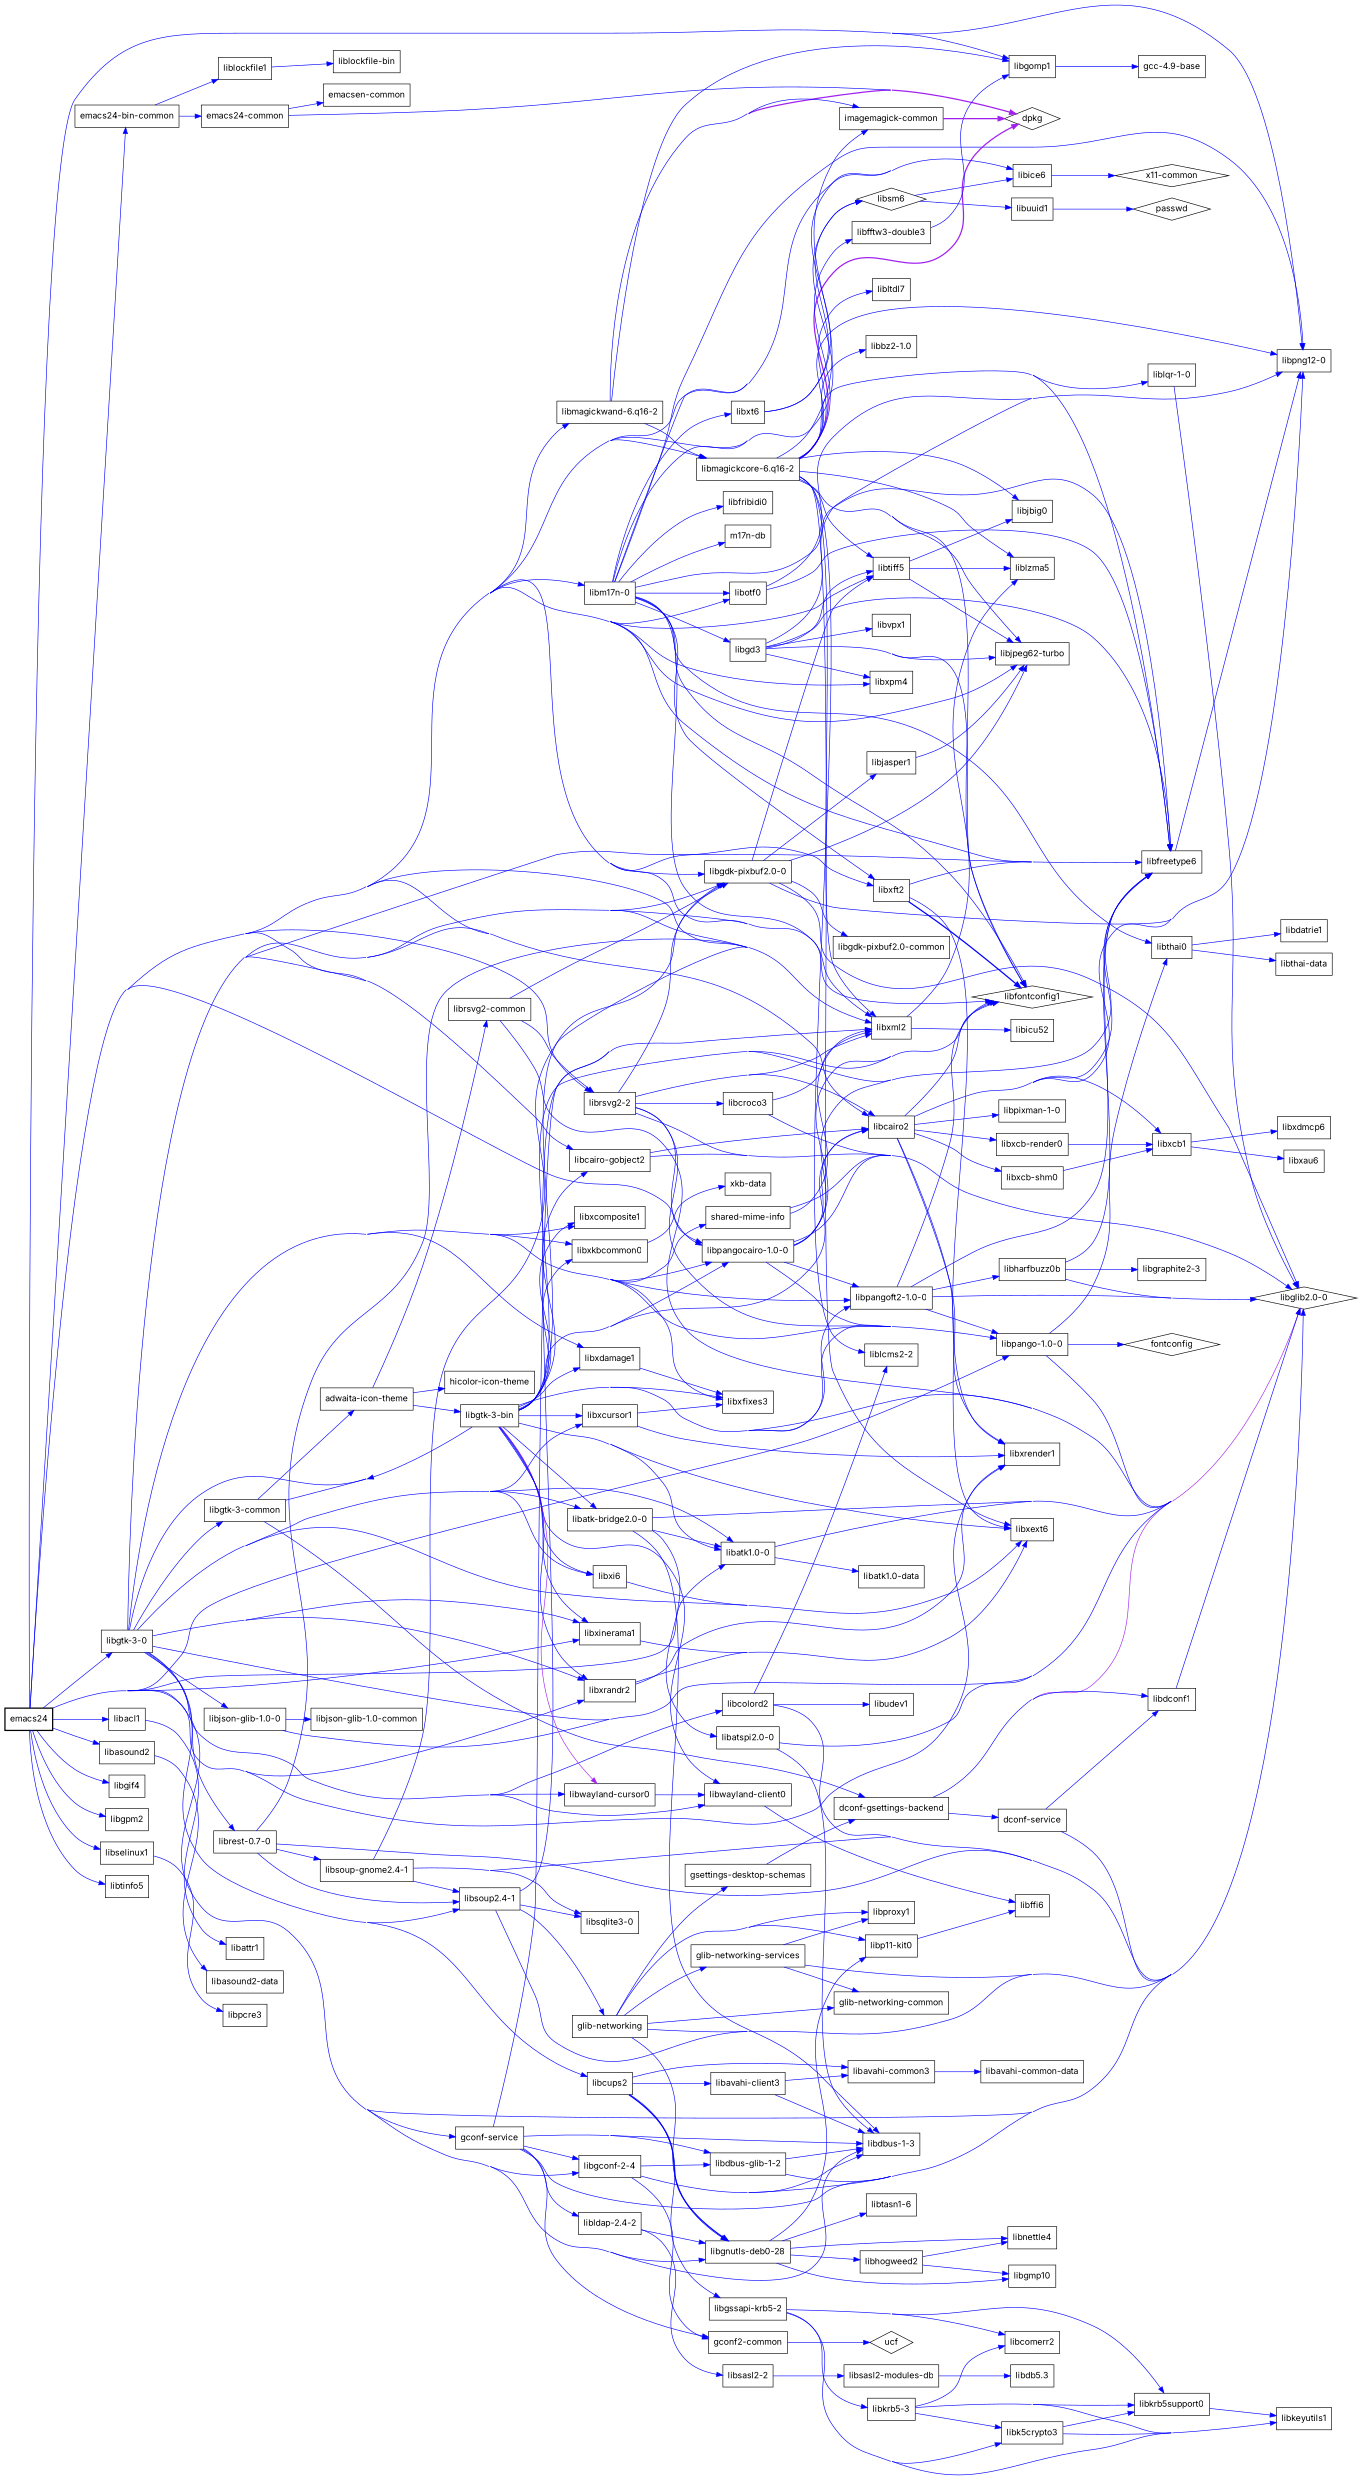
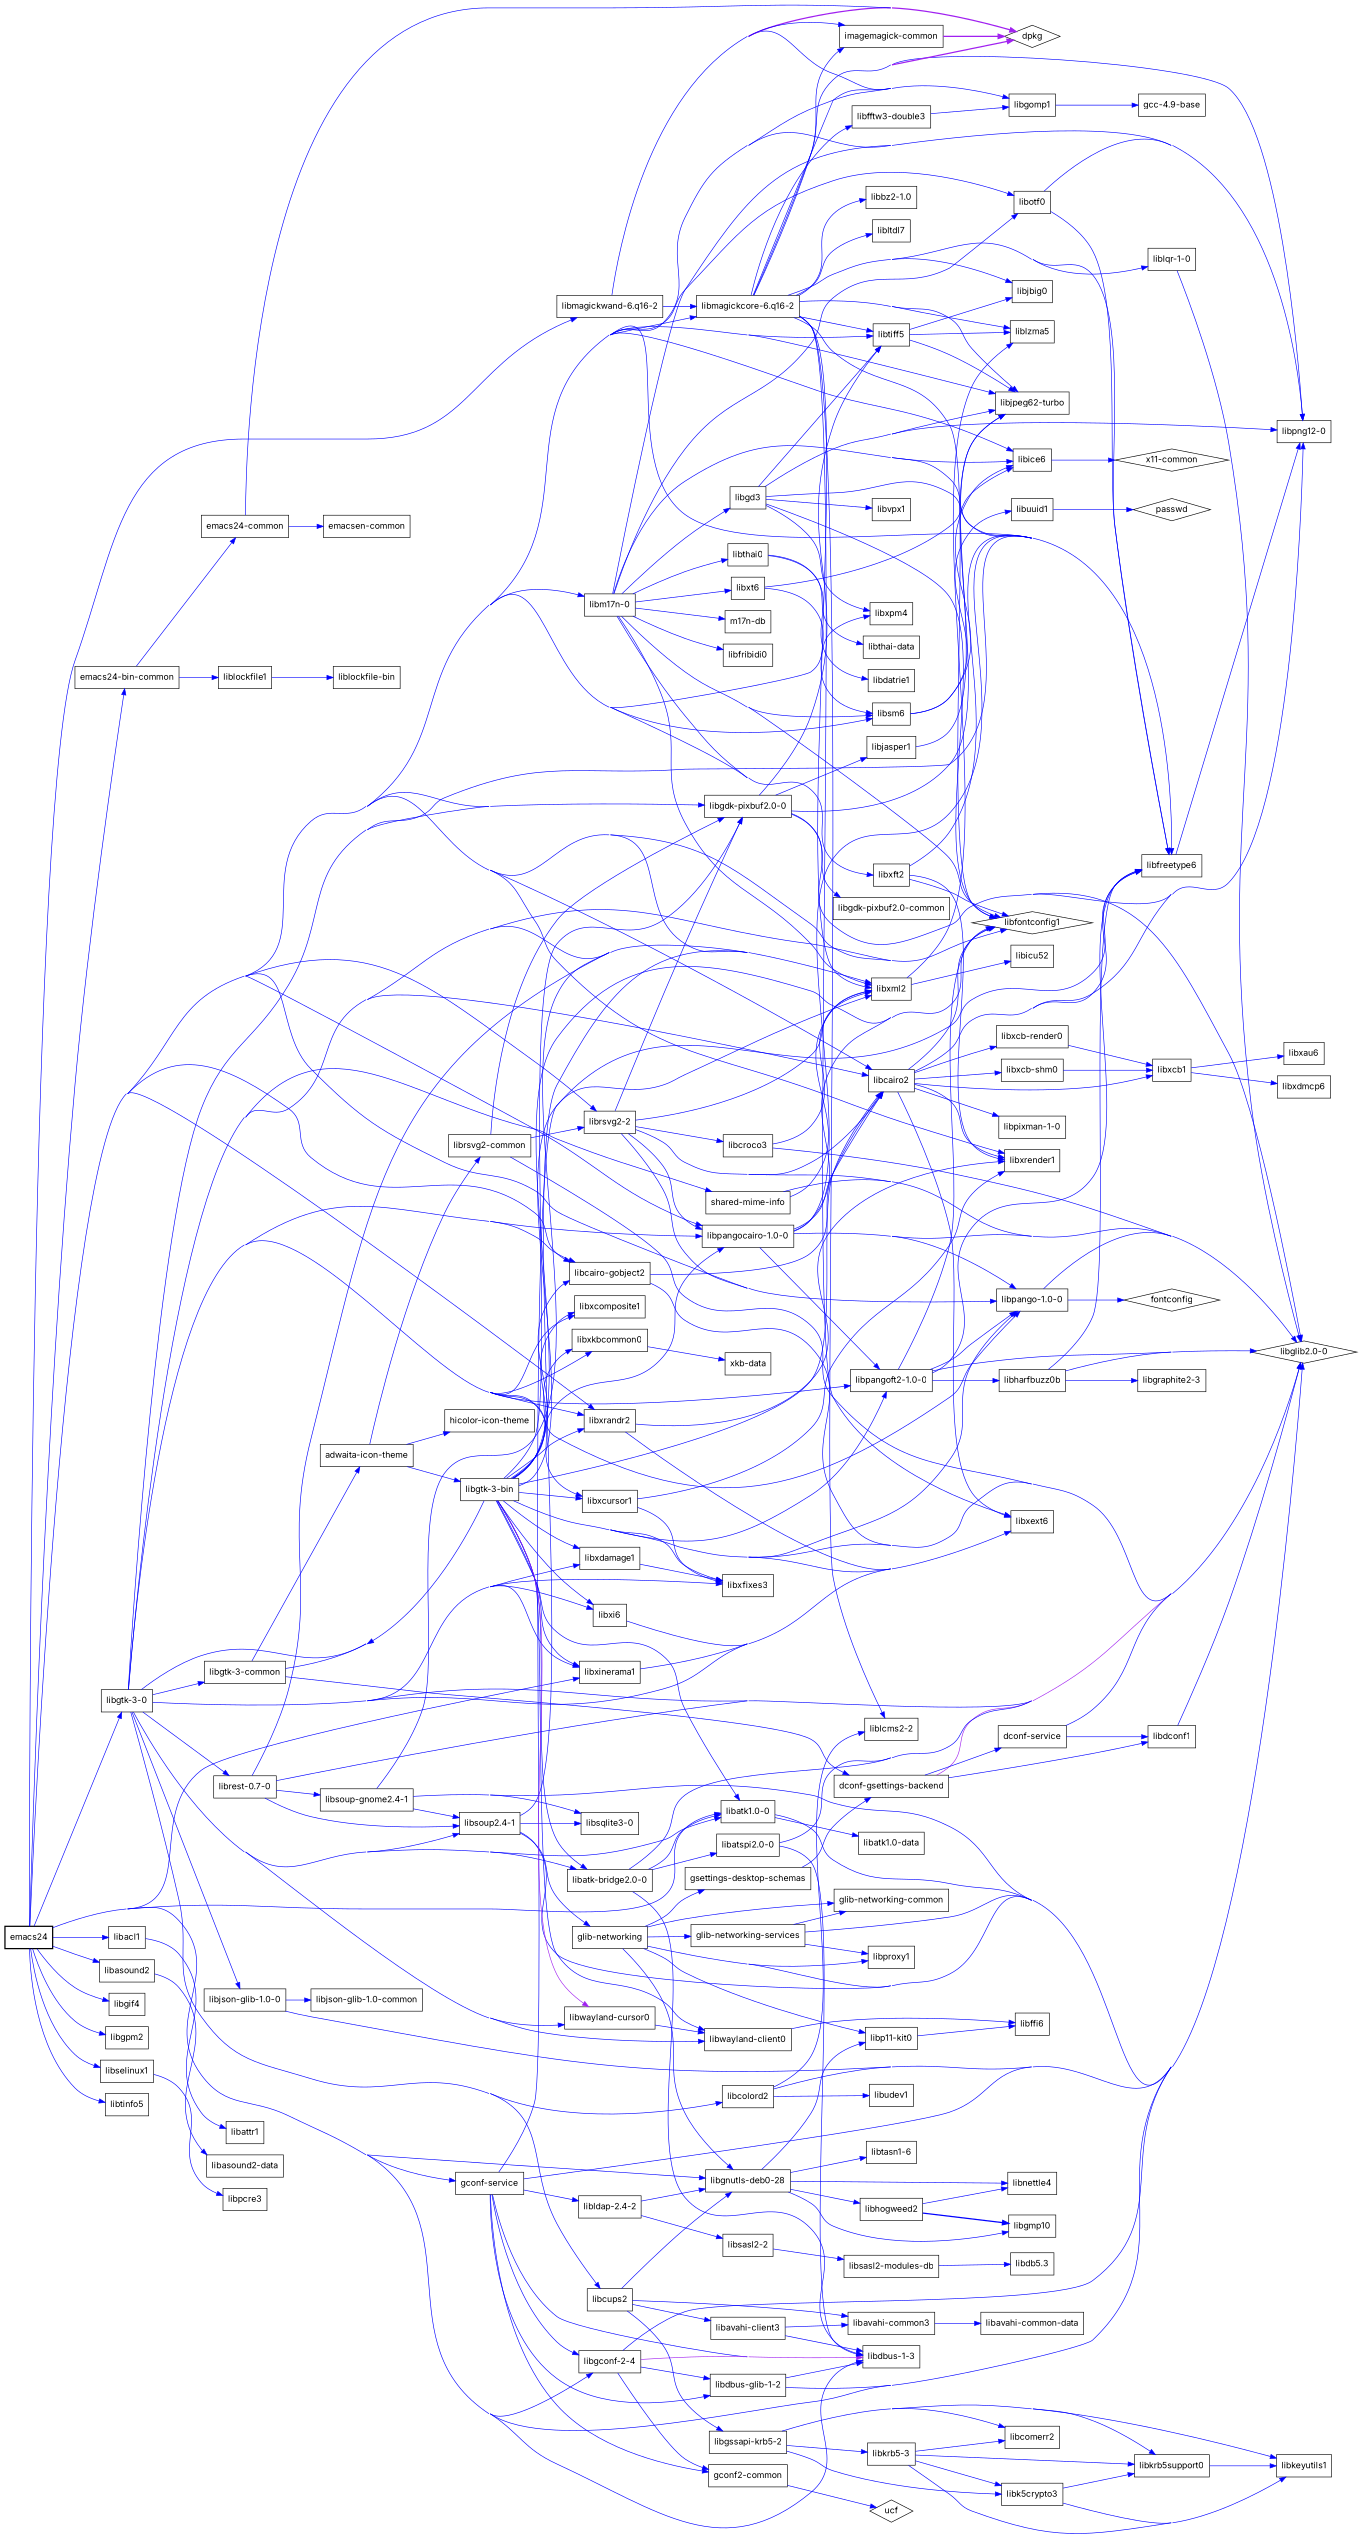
edge "libmagickcore-6.q16-2" -> "libgomp1": added
node "libsm6": shape diamond -> box
edge "libxft2" -> "libfontconfig1": style bold -> solid
edge "libpango-1.0-0" -> "libthai0": removed
edge "libcups2" -> "libgnutls-deb0-28": style bold -> solid
edge "libgconf-2-4" -> "libdbus-1-3": color blue -> purple
edge "libhogweed2" -> "libgmp10": style solid -> bold
